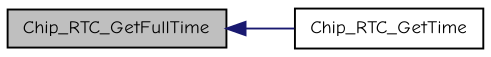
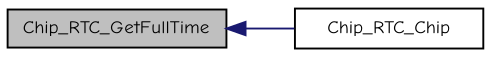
node "Chip_RTC_GetTime": label "Chip_RTC_GetTime" -> "Chip_RTC_Chip"
